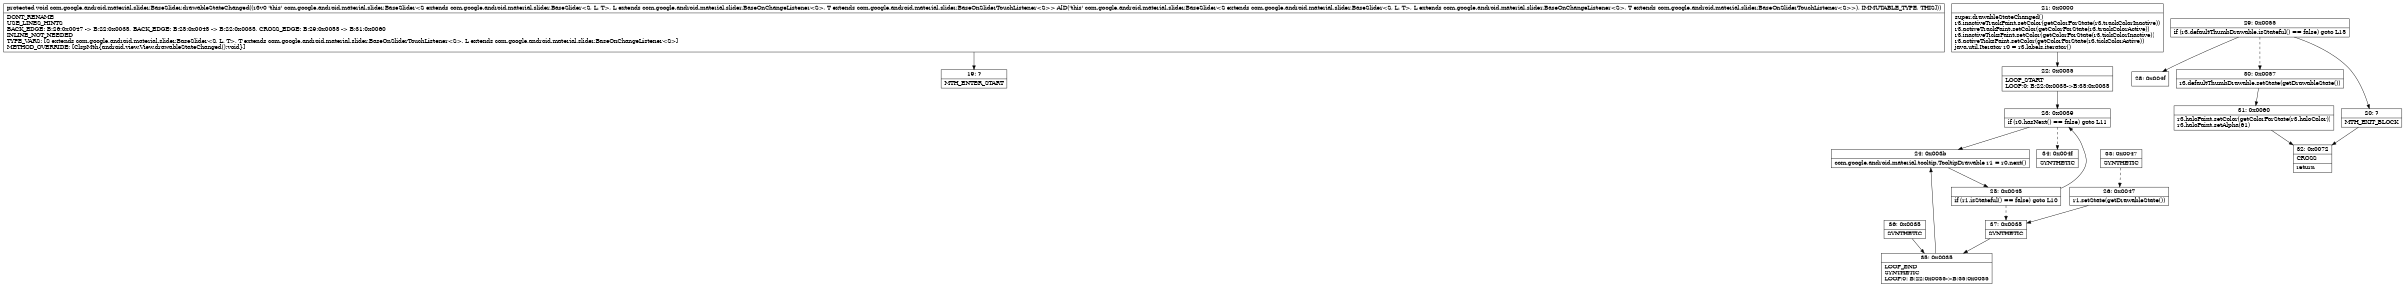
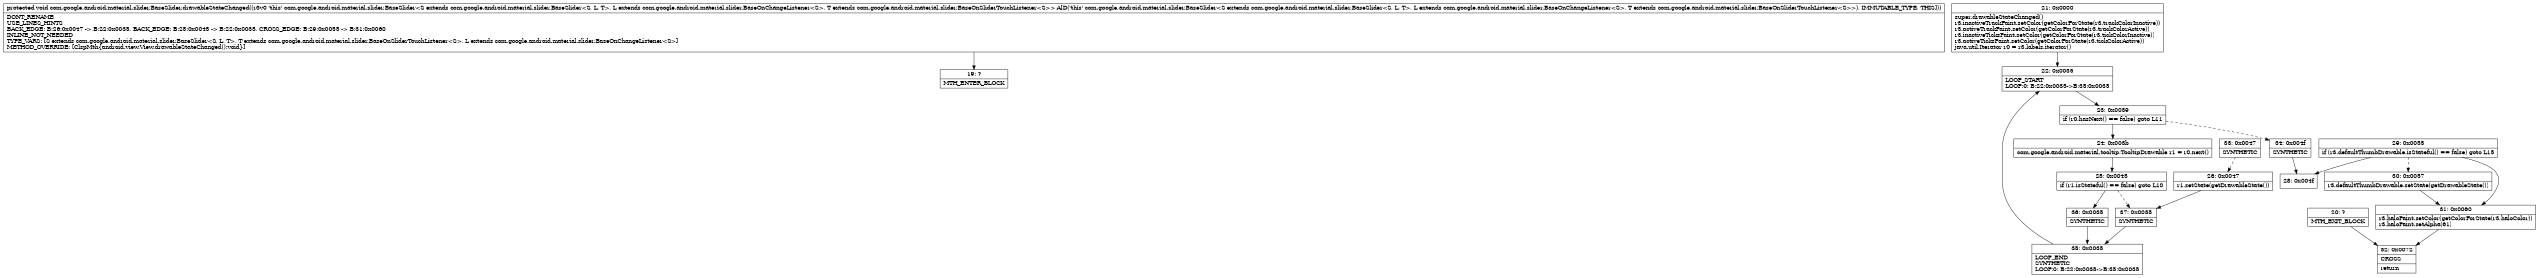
edge "29: 0x0055" -> "20: ?": now "29: 0x0055" -> "31: 0x0060"
node "19: ?": text "MTH_ENTER_START" -> "MTH_ENTER_BLOCK"
edge "25: 0x0045" -> "23: 0x0039": now "25: 0x0045" -> "36: 0x0035"
edge "34: 0x004f" -> "28: 0x004f": added
edge "35: 0x0035" -> "24: 0x003b": now "35: 0x0035" -> "22: 0x0035"
